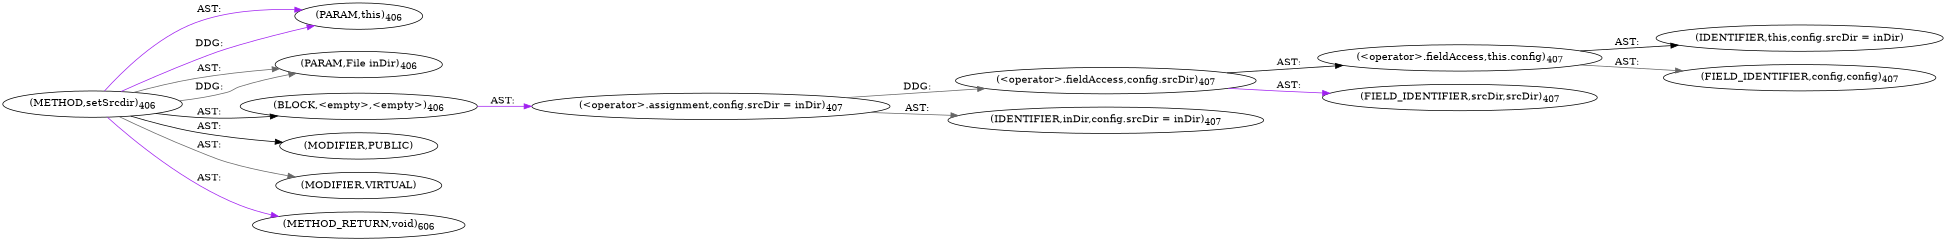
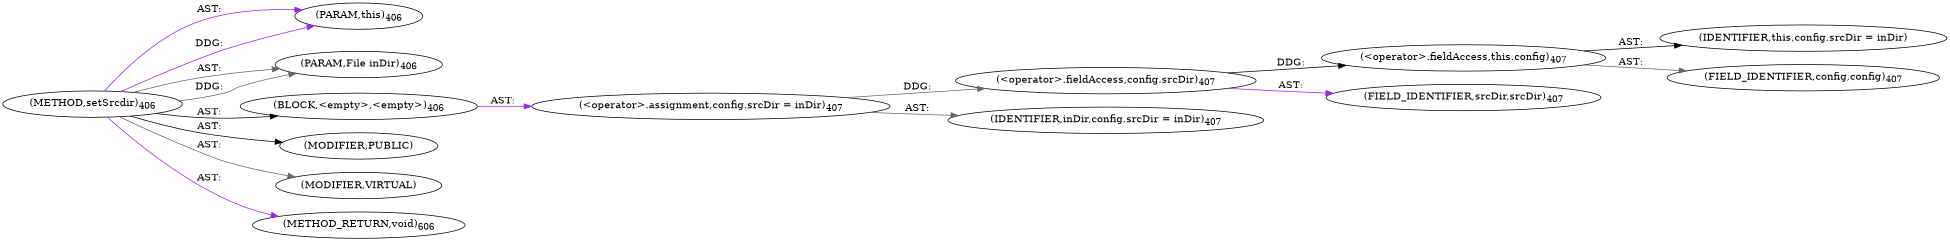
edge "(<operator>.fieldAccess,config.srcDir)" -> "(<operator>.fieldAccess,this.config)": label "AST: " -> "DDG: "
